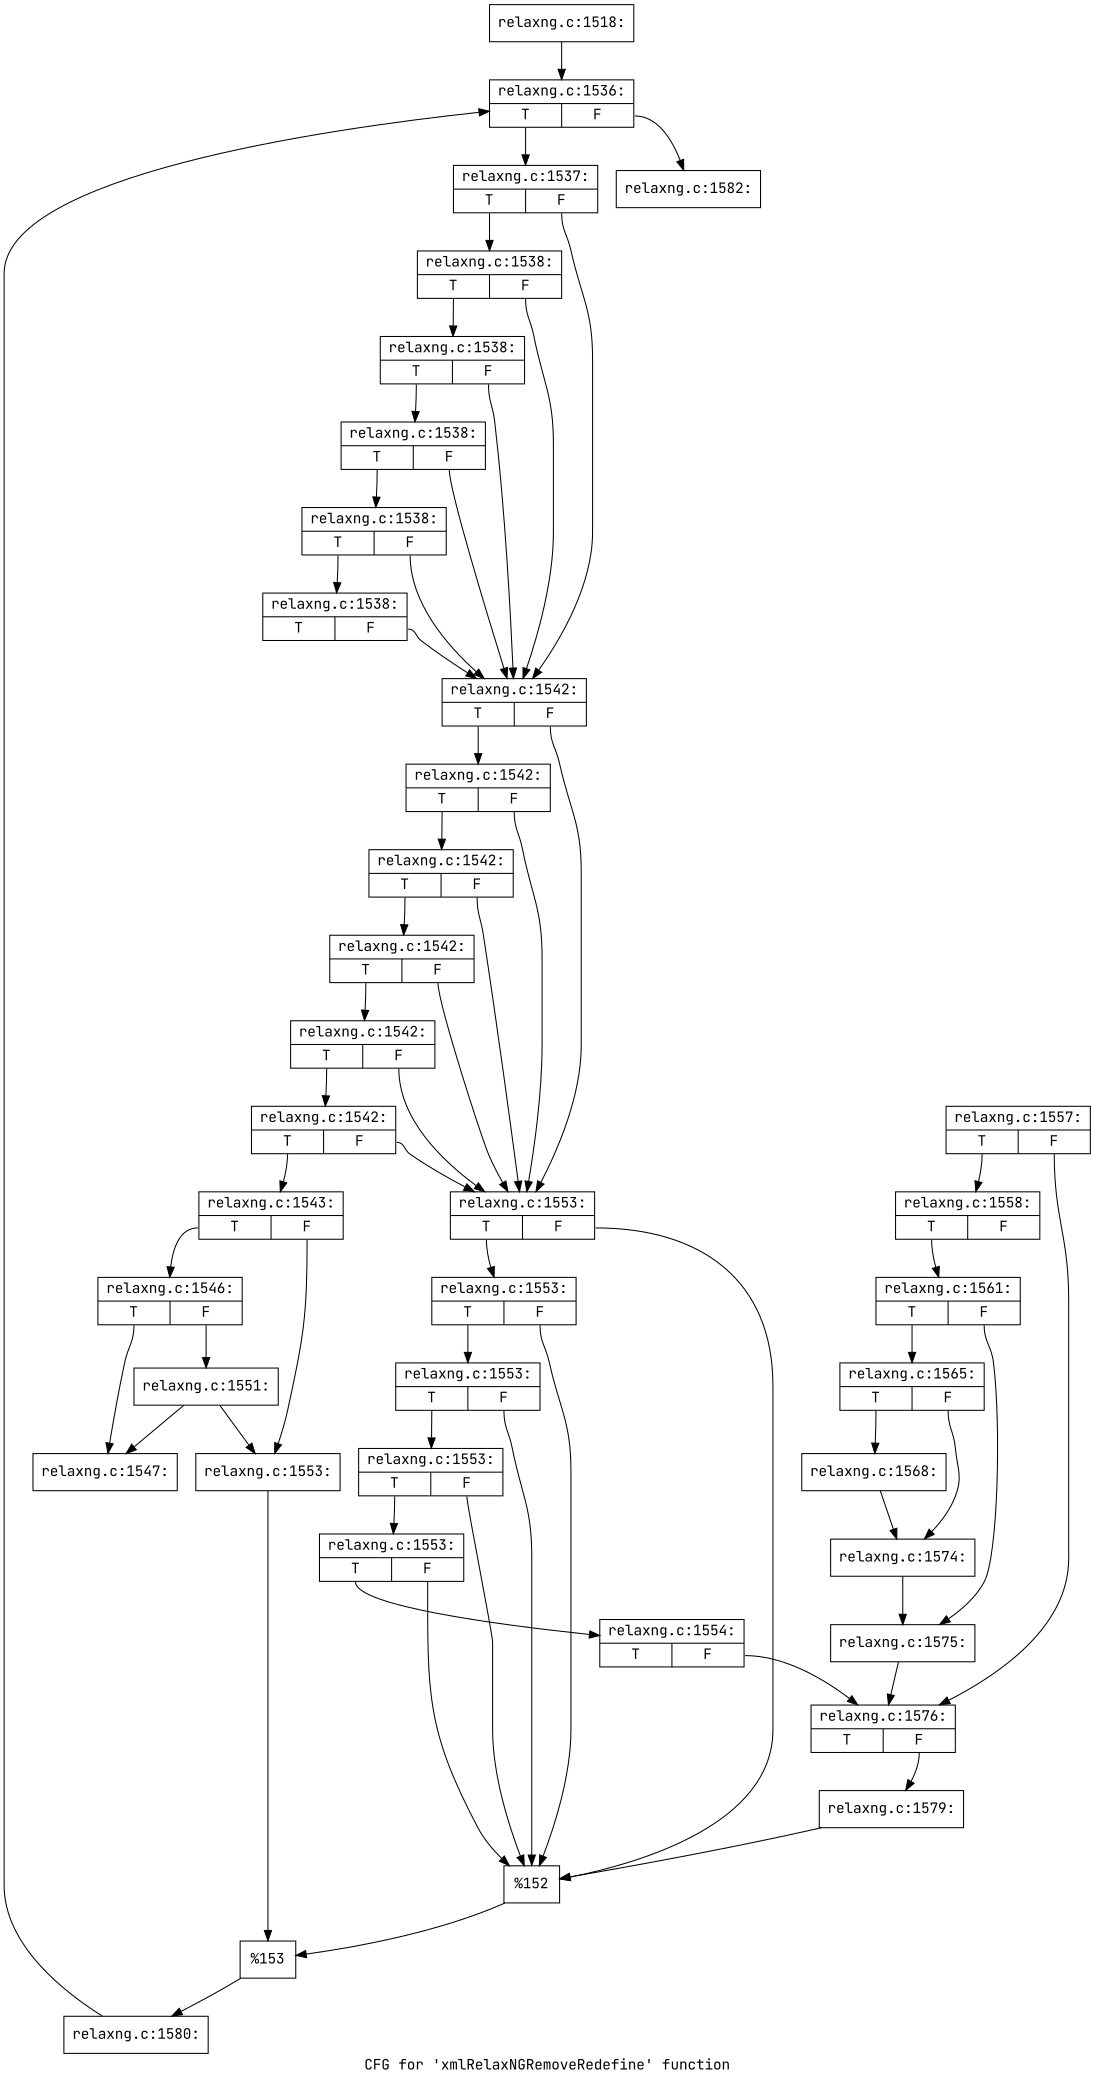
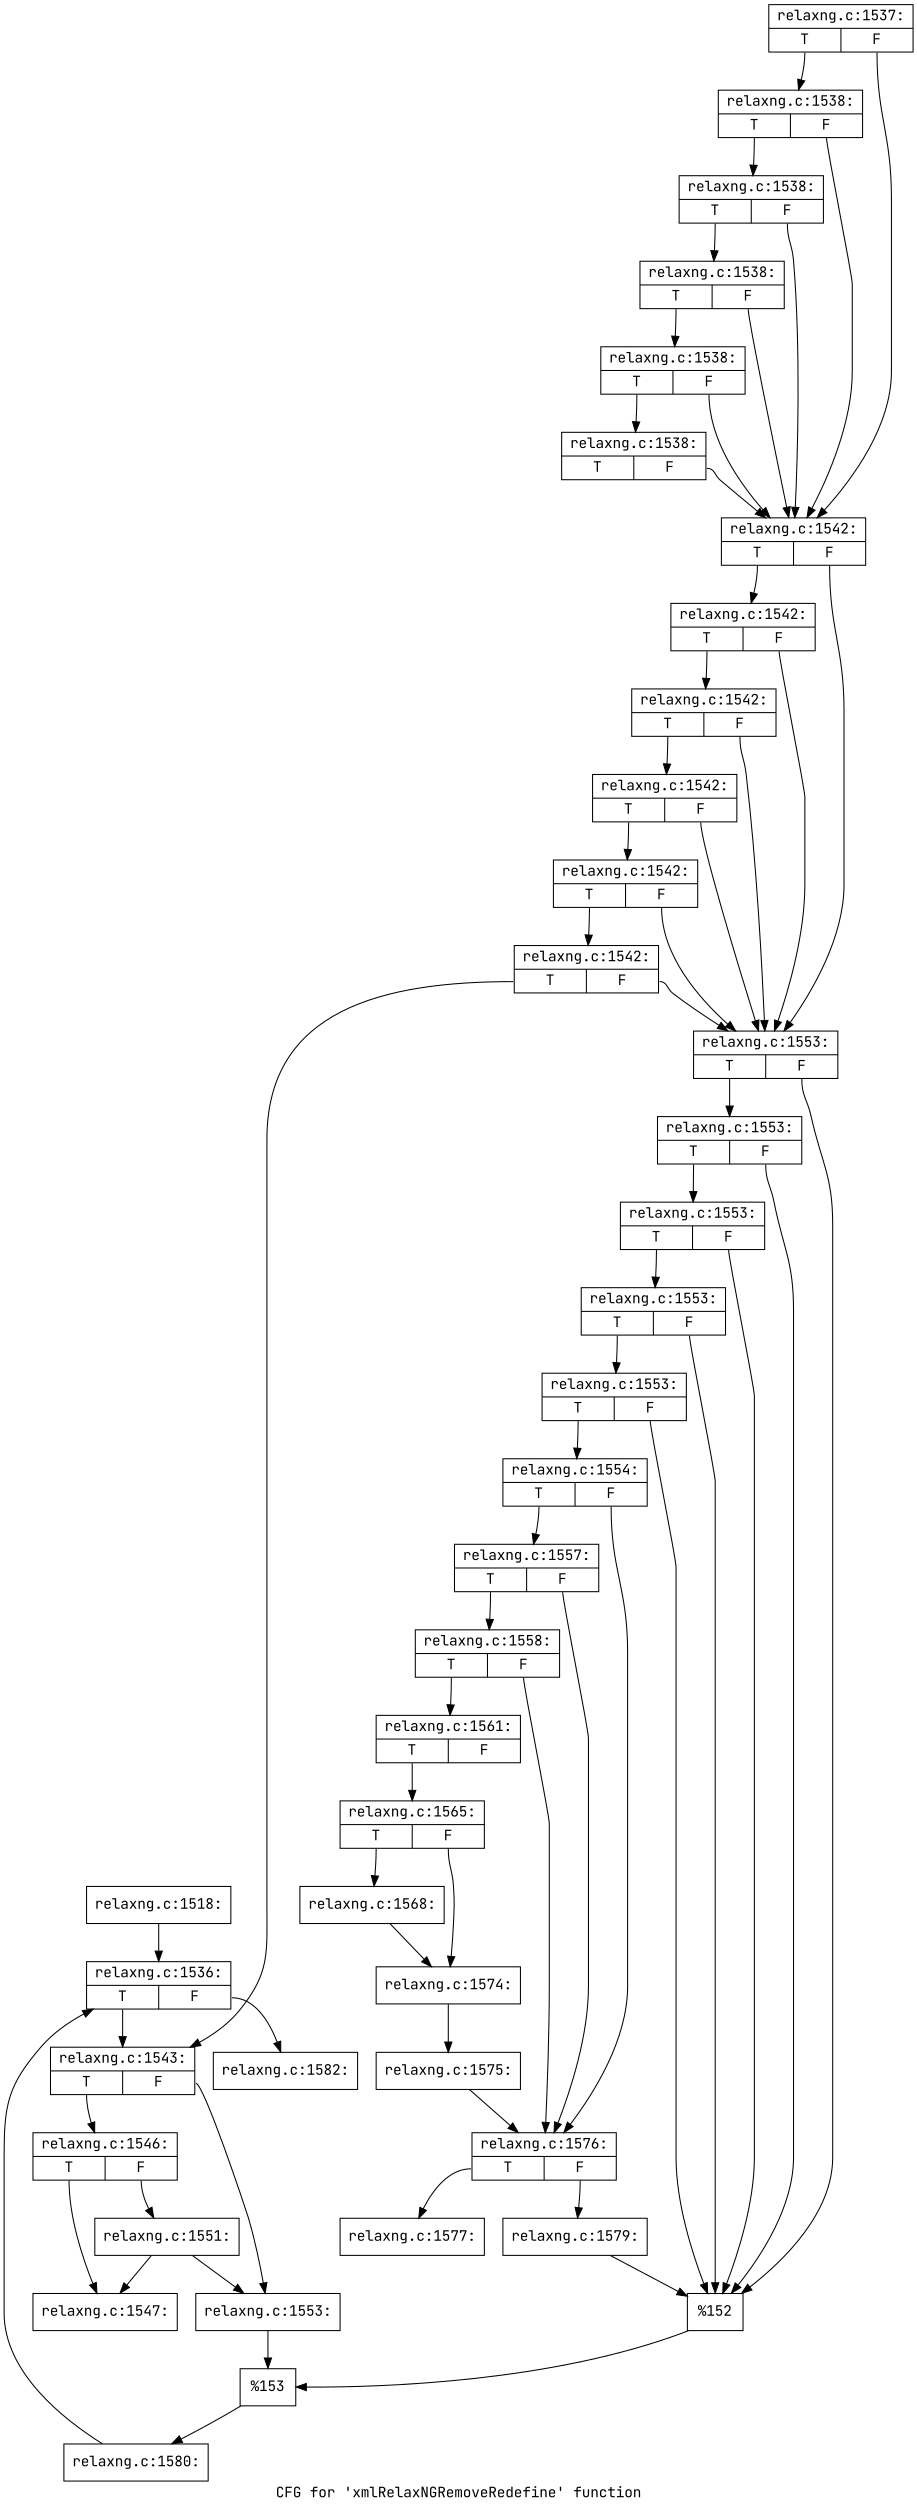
edge "relaxng.c:1536:" -> "relaxng.c:1537:": now "relaxng.c:1536:" -> "relaxng.c:1543:"
edge "relaxng.c:1561:" -> "relaxng.c:1575:": removed
edge "relaxng.c:1554:" -> "relaxng.c:1557:": added
edge "relaxng.c:1558:" -> "relaxng.c:1576:": added
node "relaxng.c:1577:": added
